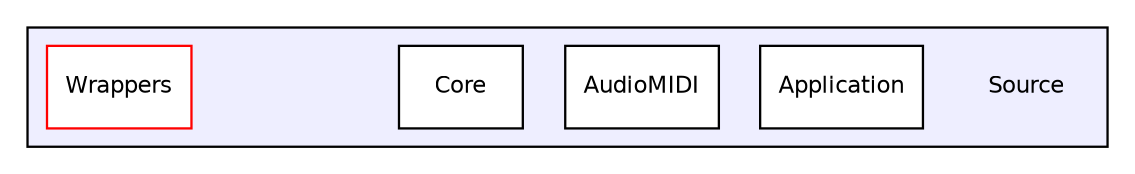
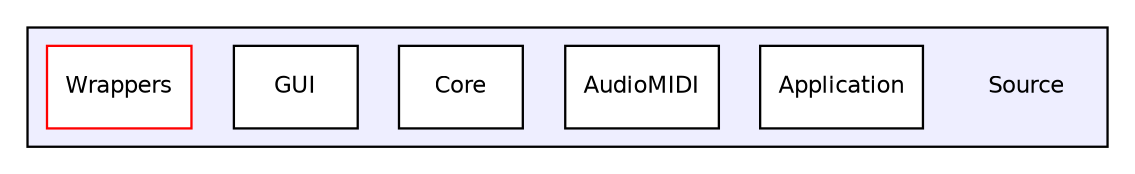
node "GUI": added
